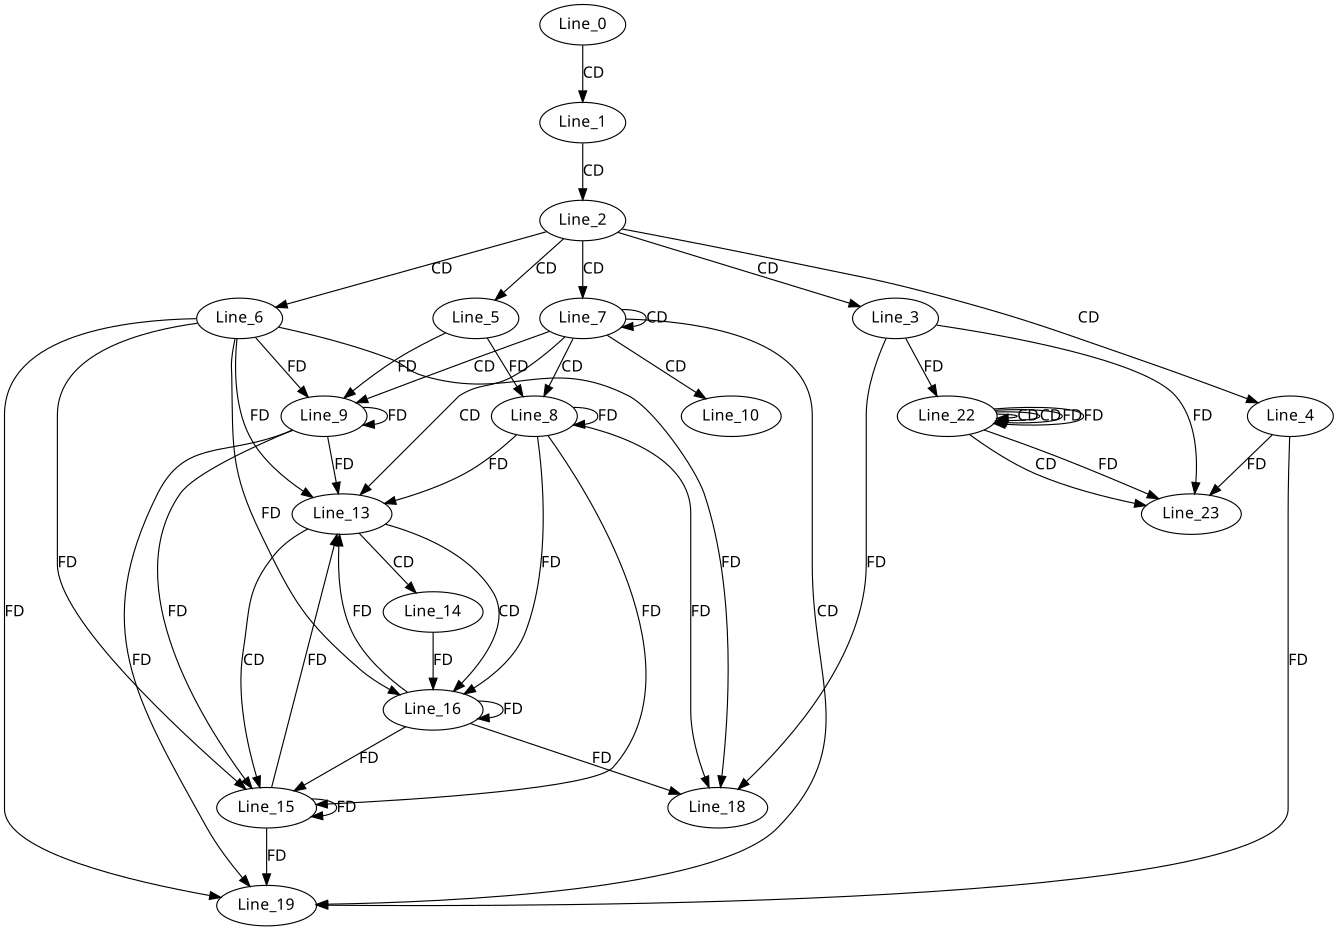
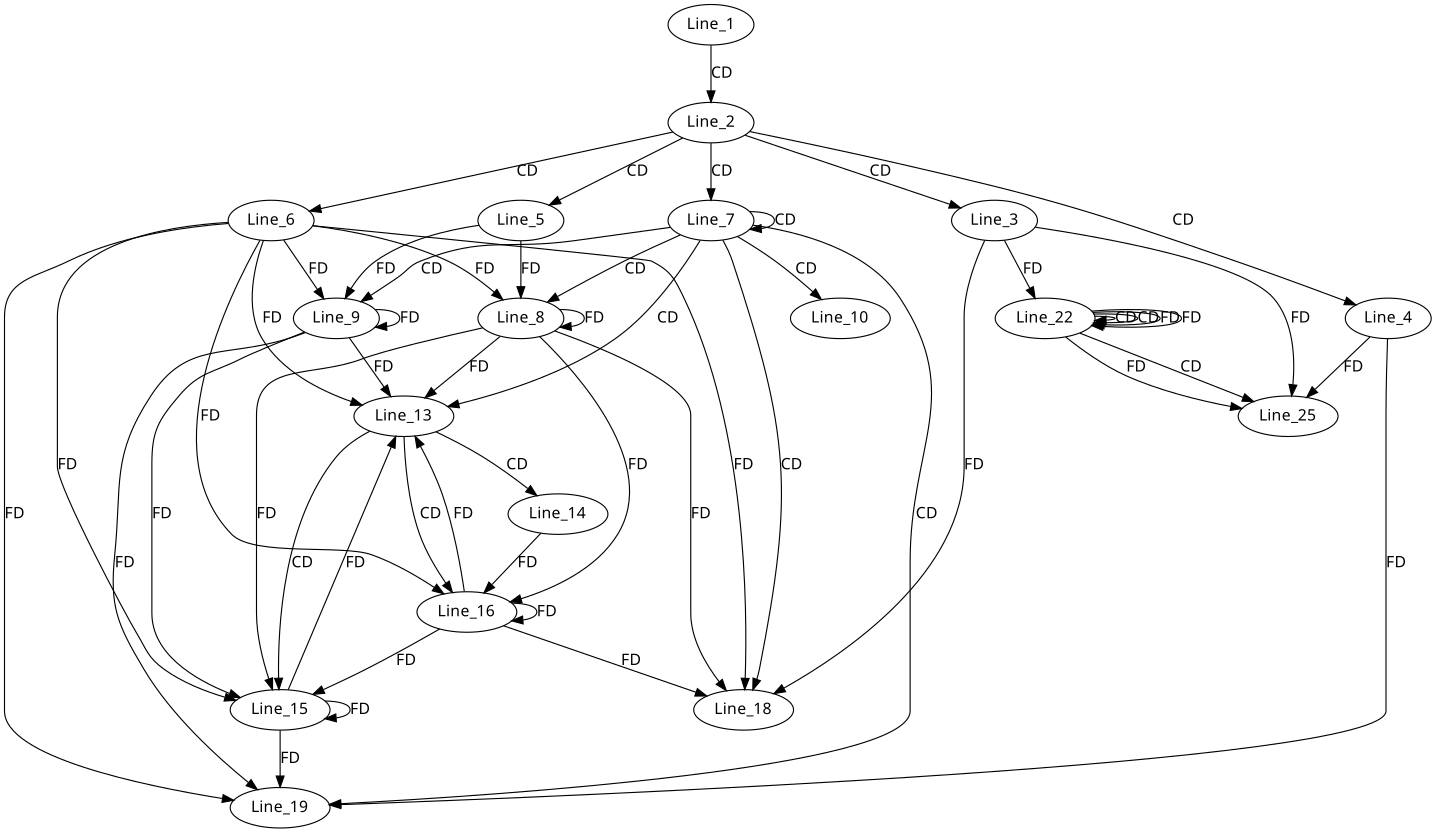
node "Line_0": removed
edge "Line_6" -> "Line_8": added, label "FD"
edge "Line_7" -> "Line_18": added, label "CD"
node "Line_23": label "Line_23" -> "Line_25"
